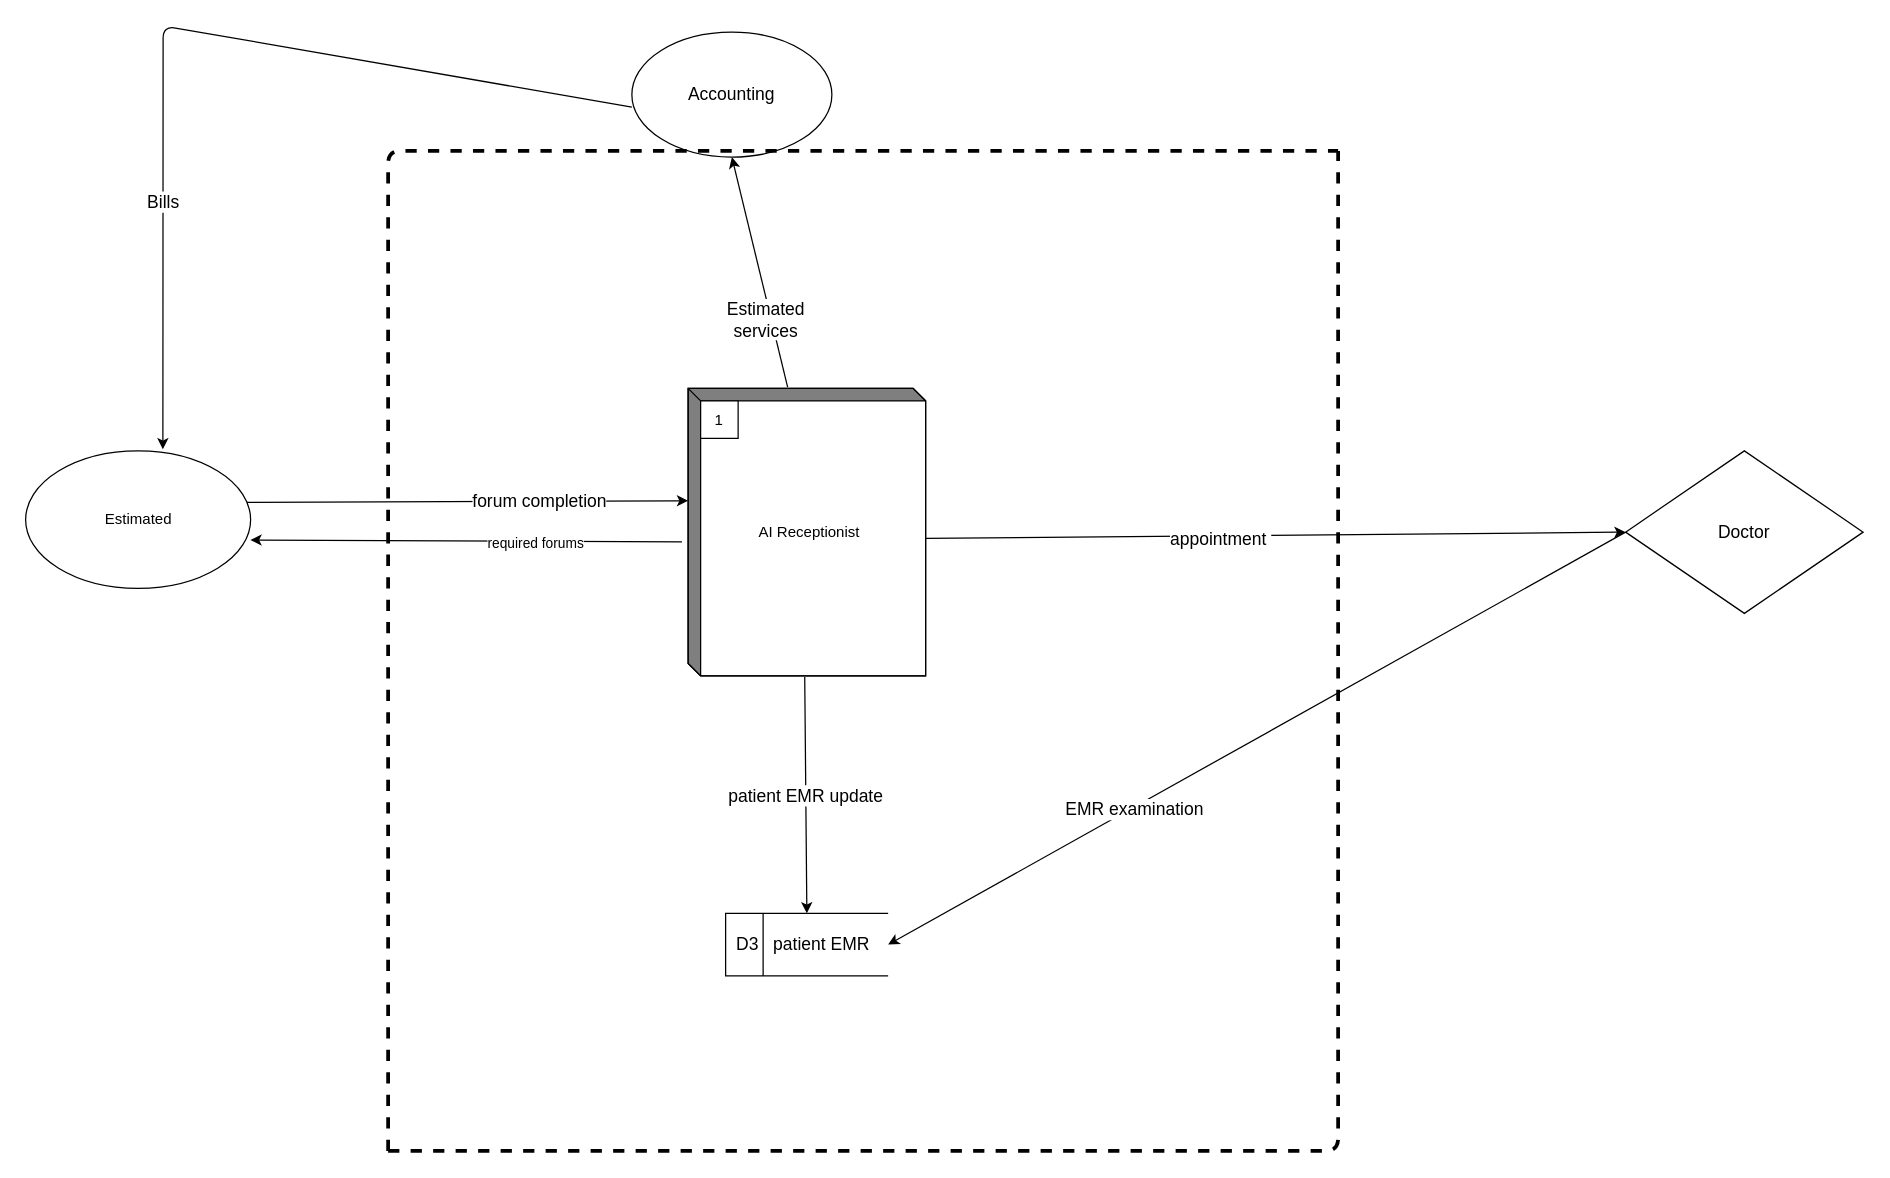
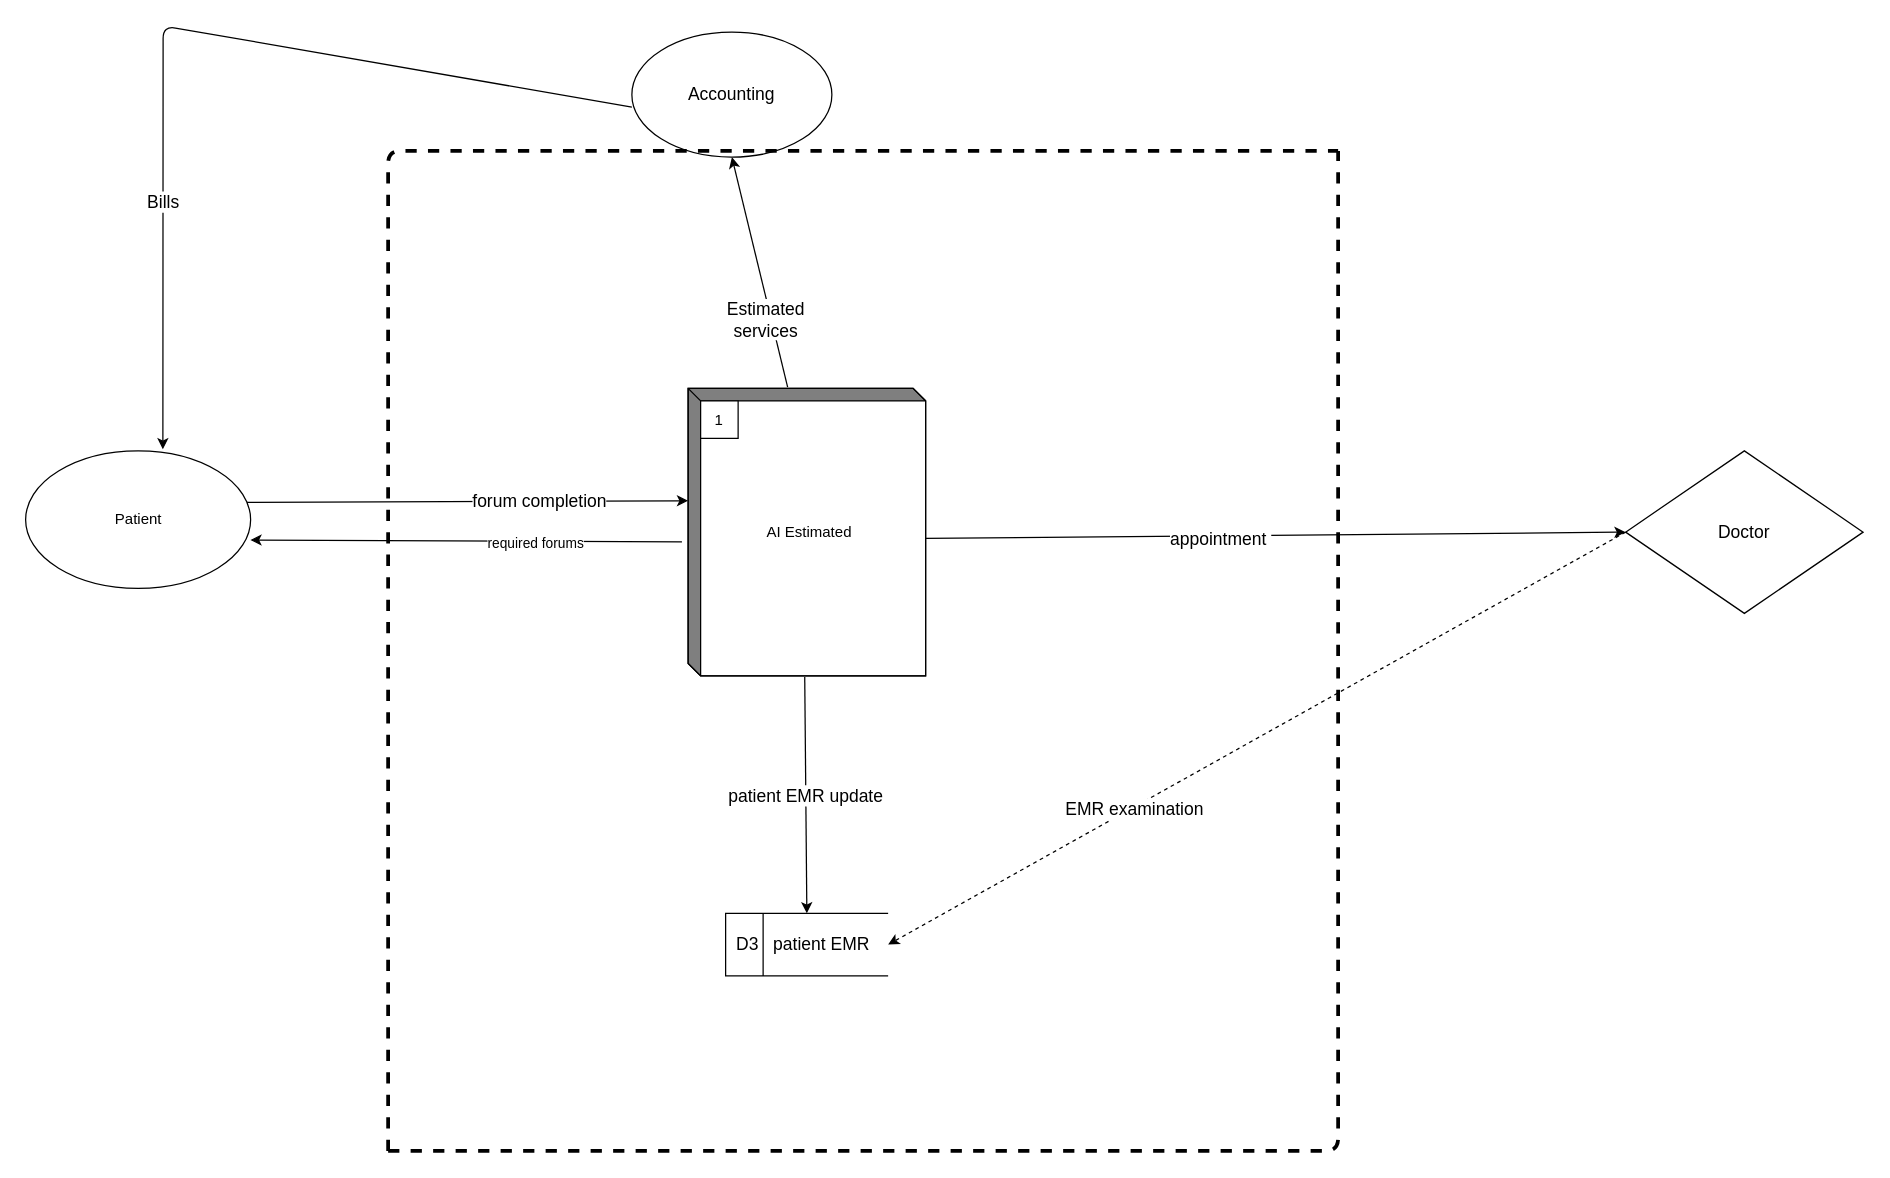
node "Estimated": label "Estimated" -> "Patient"
node "AI Receptionist": label "AI Receptionist" -> "AI Estimated"
edge "Doctor" -> "D3 patient EMR": style solid -> dashed
